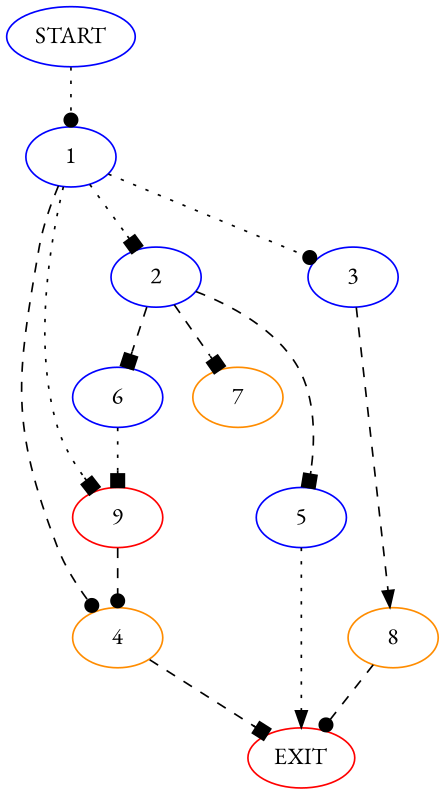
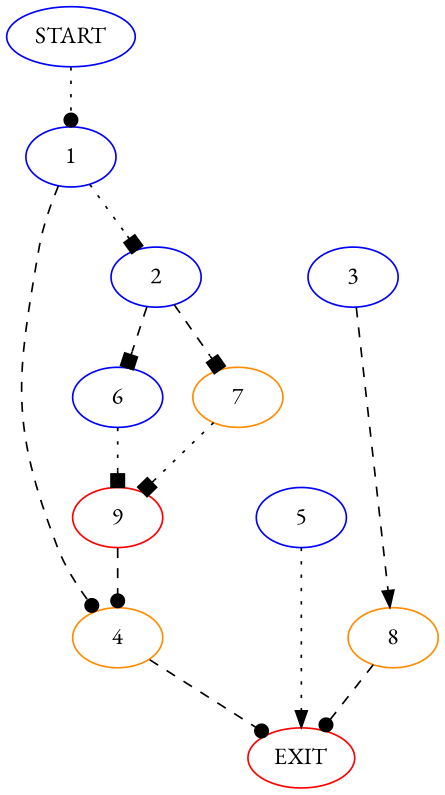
edge "1" -> "3": removed
edge "1" -> "9": now "7" -> "9"
edge "2" -> "5": removed
edge "4" -> "EXIT": arrowhead box -> dot
